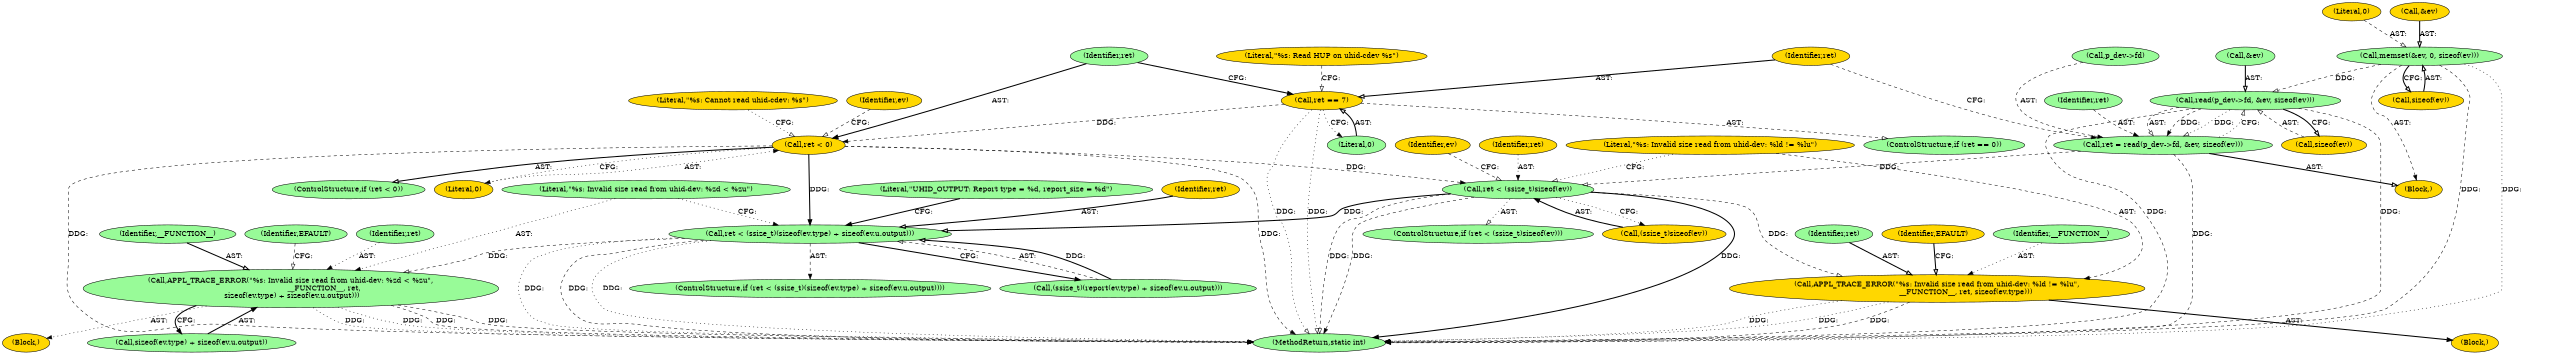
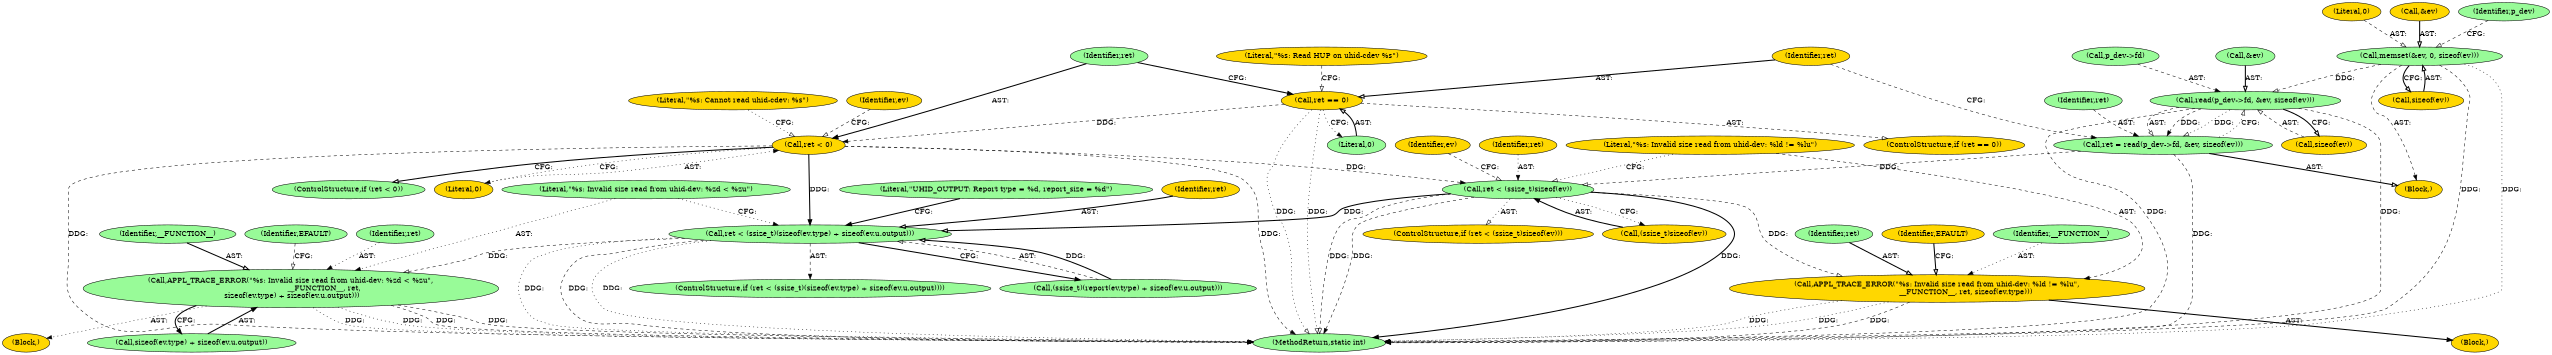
node "(Identifier,p_dev)": added
node "(Call,ret == 7)": label "(Call,ret == 7)" -> "(Call,ret == 0)"
edge "(Call,p_dev->fd)" -> "(Call,ret = read(p_dev->fd, &ev, sizeof(ev)))": now "(Call,p_dev->fd)" -> "(Call,read(p_dev->fd, &ev, sizeof(ev)))"
node "(ControlStructure,if (ret == 0))": fillcolor palegreen -> gold
edge "(Call,ret < 0)" -> "(ControlStructure,if (ret < 0))": label "AST: " -> "CFG: "
node "(ControlStructure,if (ret < (ssize_t)sizeof(ev)))": fillcolor palegreen -> gold
